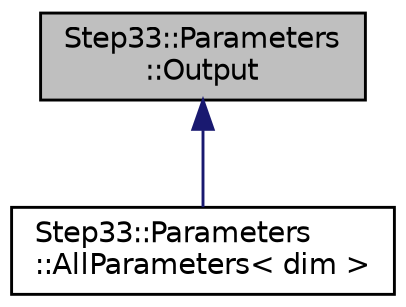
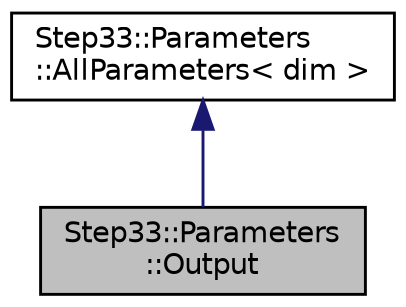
edge "Step33::Parameters ::AllParameters< dim >" -> "Step33::Parameters ::Output": reversed
